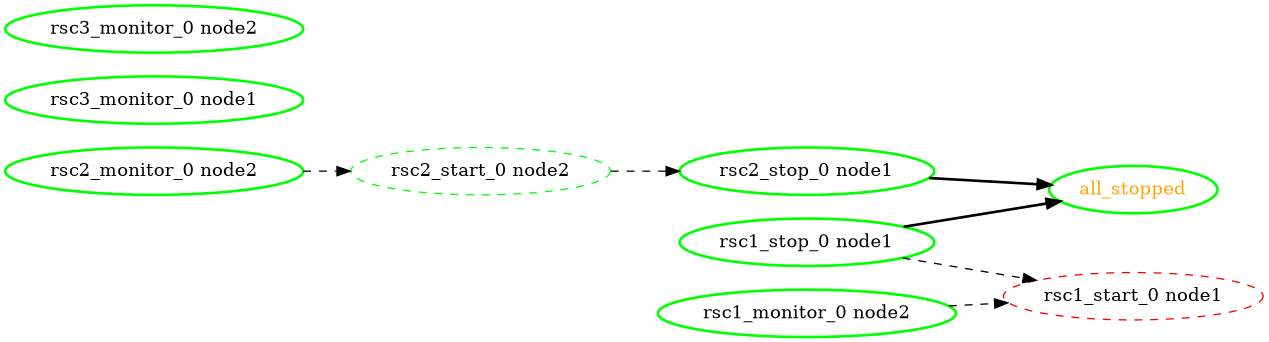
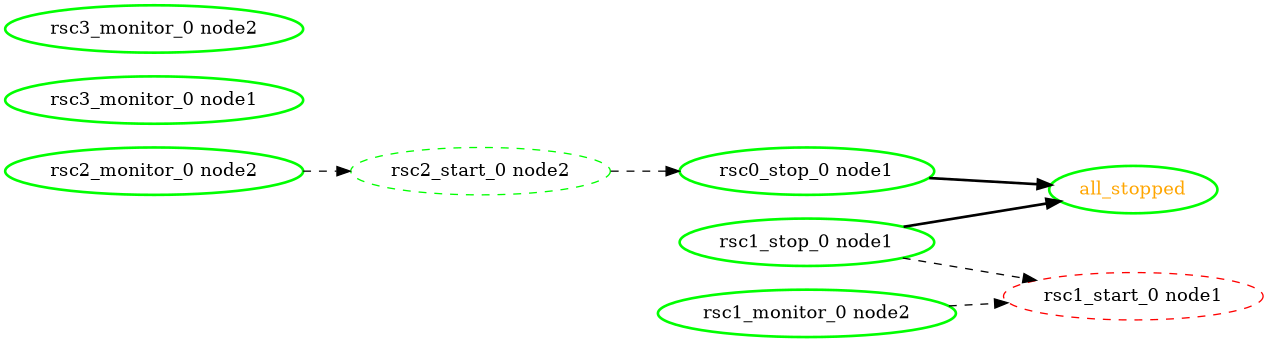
node "rsc2_stop_0 node1": label "rsc2_stop_0 node1" -> "rsc0_stop_0 node1"
